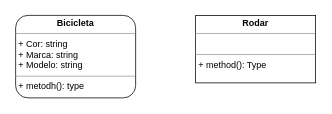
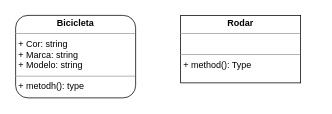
node "Rodar + method(): Type": moved (255, 49) -> (240, 49)
